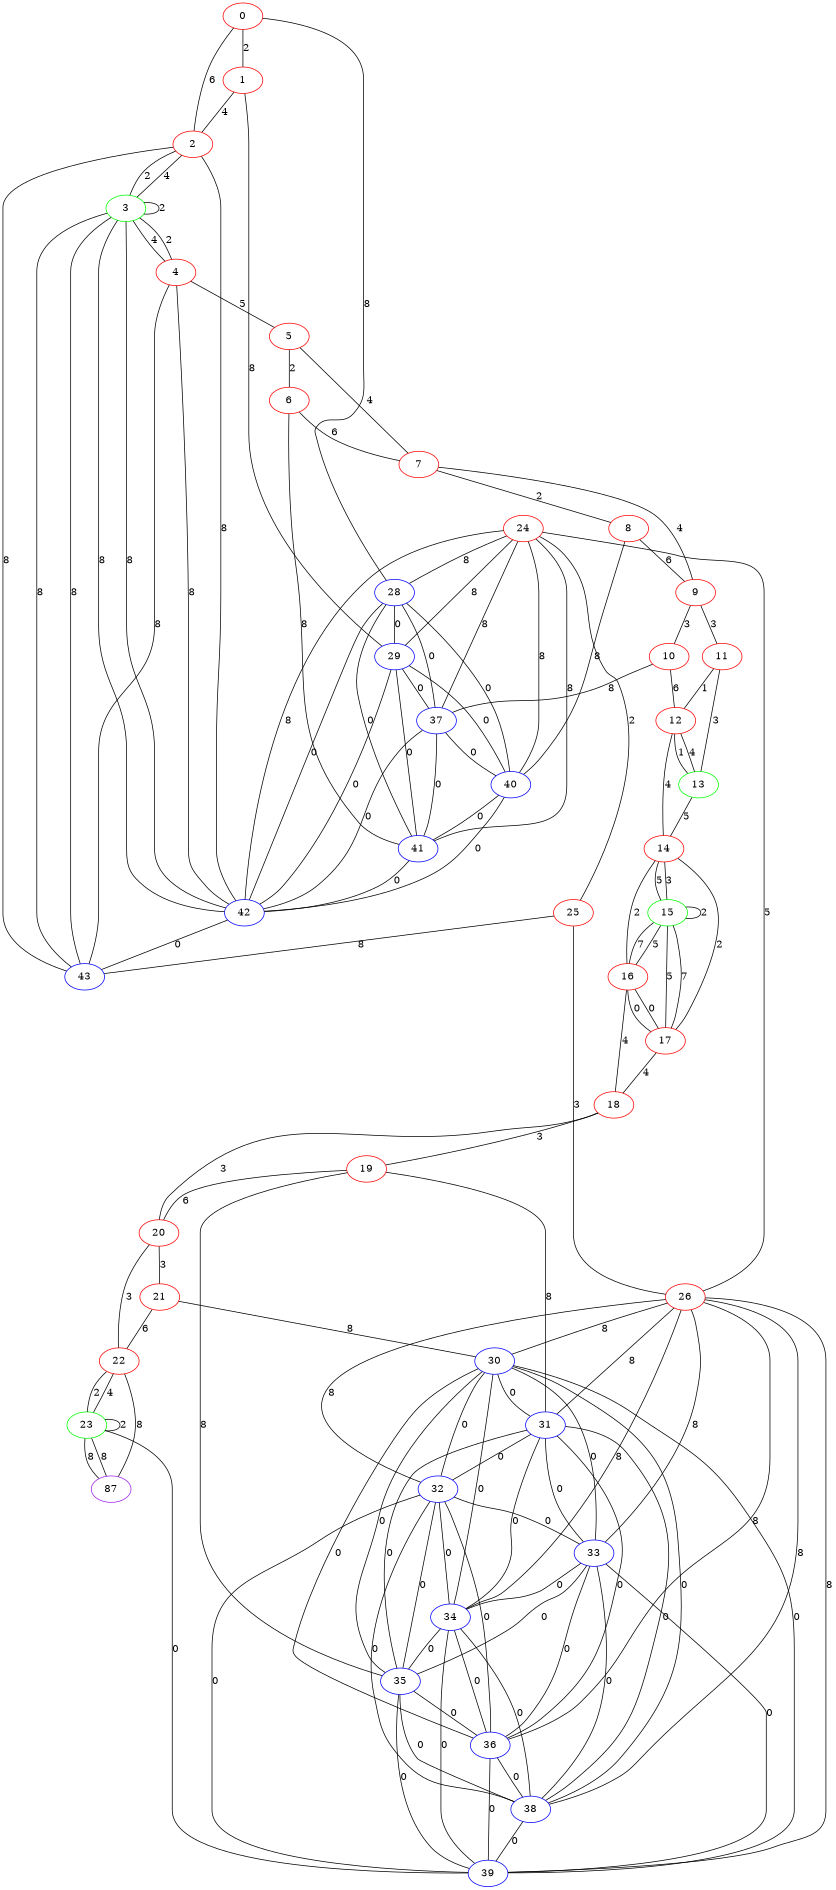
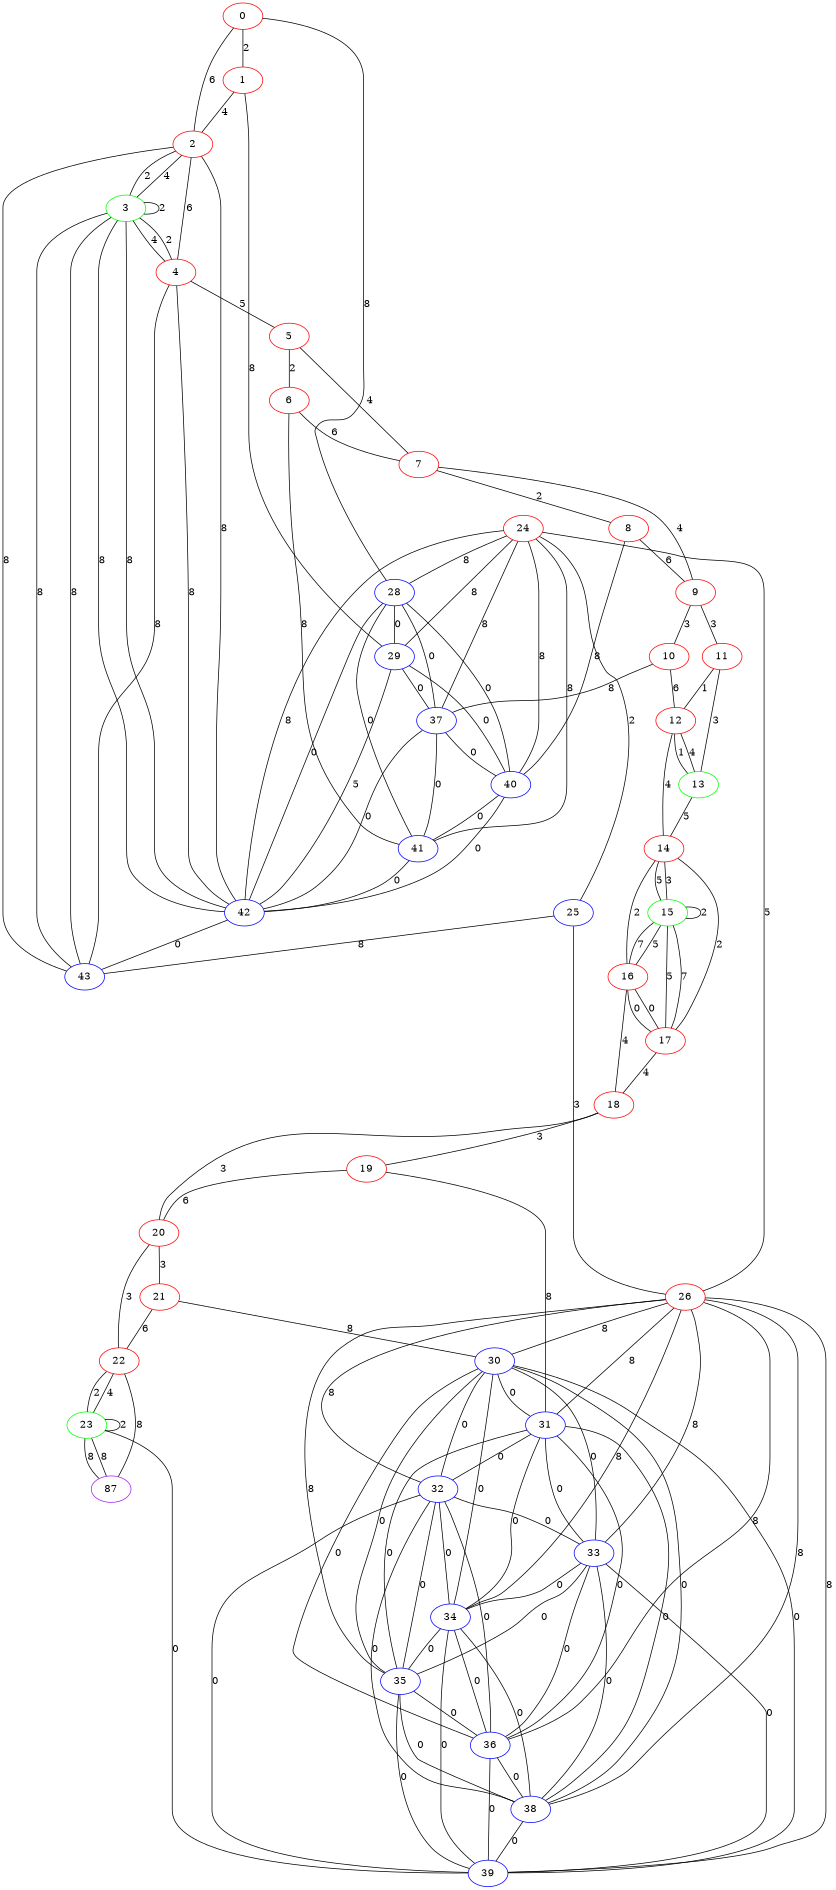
edge "2" -- "4": added, label "6"
edge "29" -- "41": removed, label "0"
edge "29" -- "42": label "0" -> "5"
node "25": color red -> blue
edge "19" -- "35": now "26" -- "35"
